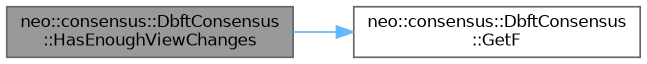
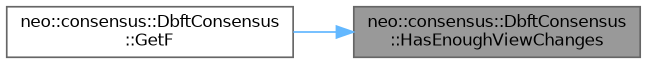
edge "neo::consensus::DbftConsensus ::HasEnoughViewChanges" -> "neo::consensus::DbftConsensus ::GetF": reversed
